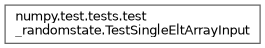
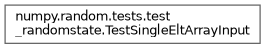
node "numpy.test.tests.test _randomstate.TestSingleEltArrayInput": label "numpy.test.tests.test _randomstate.TestSingleEltArrayInput" -> "numpy.random.tests.test _randomstate.TestSingleEltArrayInput"
